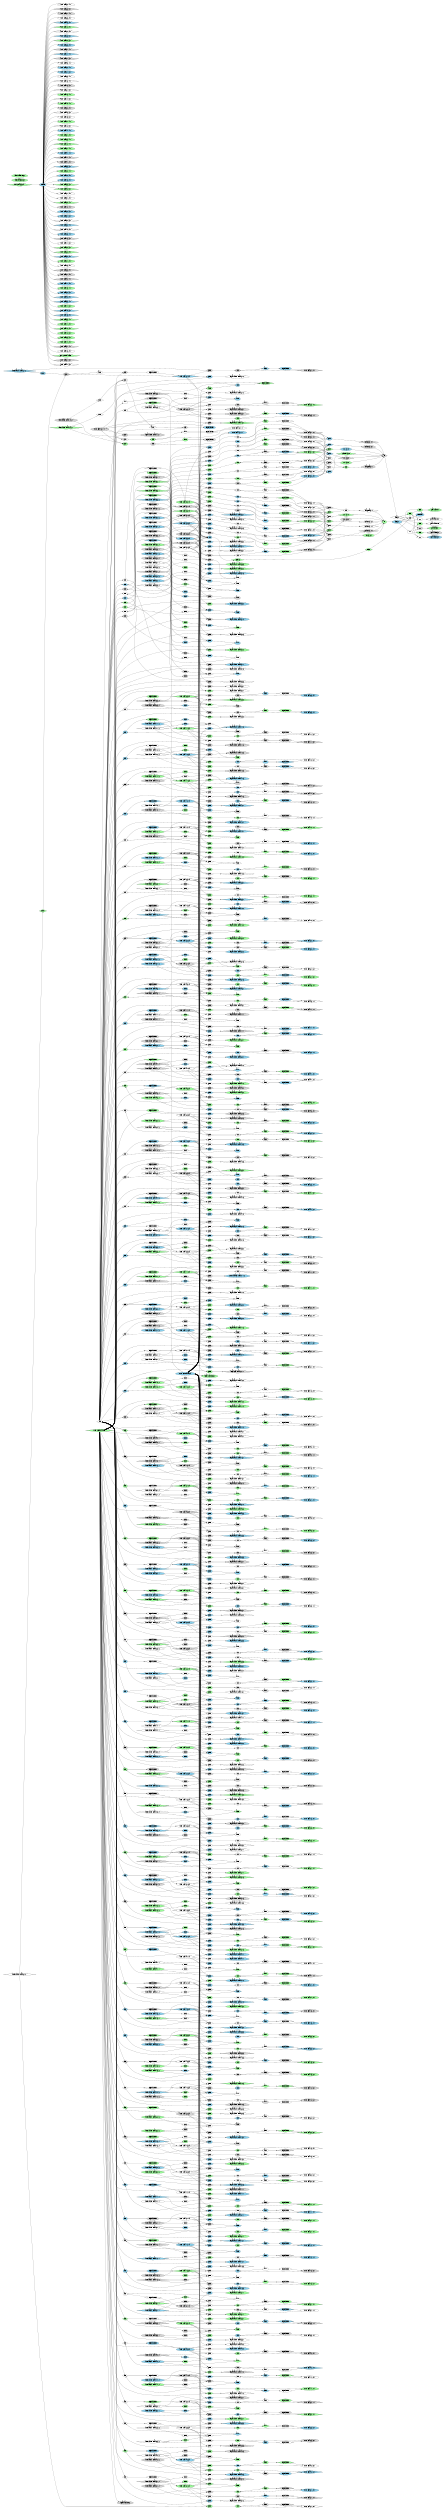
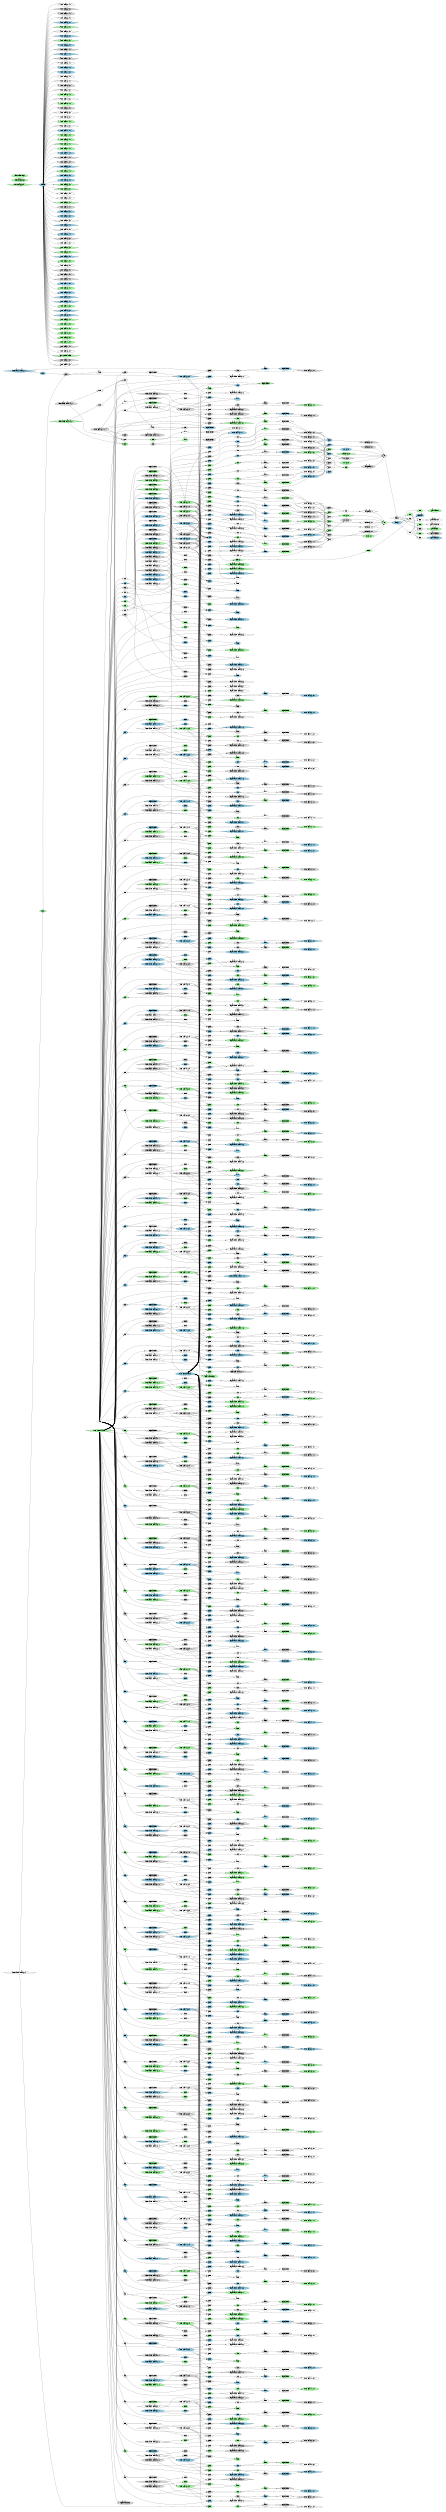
node "( true ( cell 5 3 2 b ) )": shape ellipse -> diamond
node "( true ( cell 7 2 2 o ) )": label "( true ( cell 7 2 2 o ) )" -> "( true ( init 7 2 2 o ) )"
node "( does black ( mark 4 1 1 ) )": fillcolor white -> palegreen
node "( legal white ( mark 9 2 2 ) )": removed
